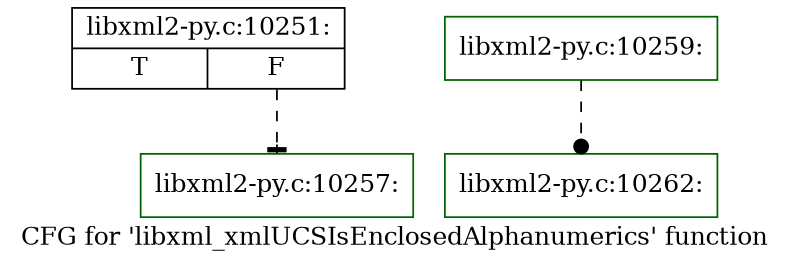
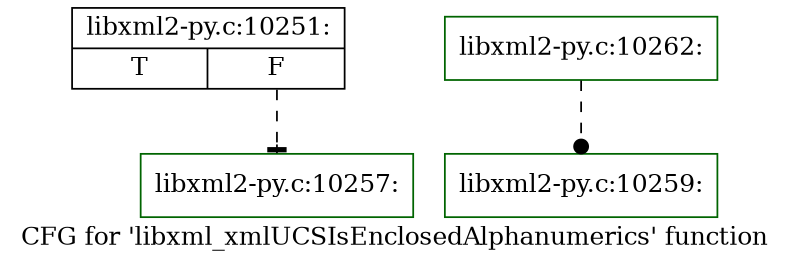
edge "libxml2-py.c:10259:" -> "libxml2-py.c:10262:": reversed
